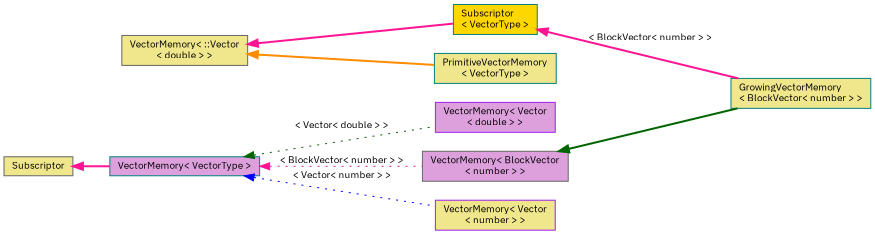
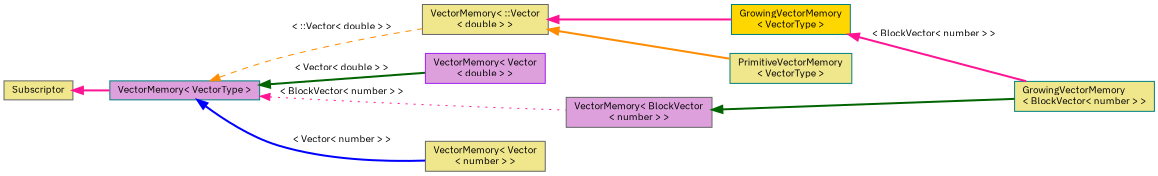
node "Subscriptor < VectorType >": label "Subscriptor < VectorType >" -> "GrowingVectorMemory < VectorType >"
edge "VectorMemory< ::Vector < double > >" -> "VectorMemory< VectorType >": added, label "< ::Vector< double > >"
edge "VectorMemory< Vector < double > >" -> "VectorMemory< VectorType >": style dotted -> bold
edge "VectorMemory< Vector < number > >" -> "VectorMemory< VectorType >": style dotted -> bold
node "VectorMemory< Vector < number > >": color purple -> gray40
